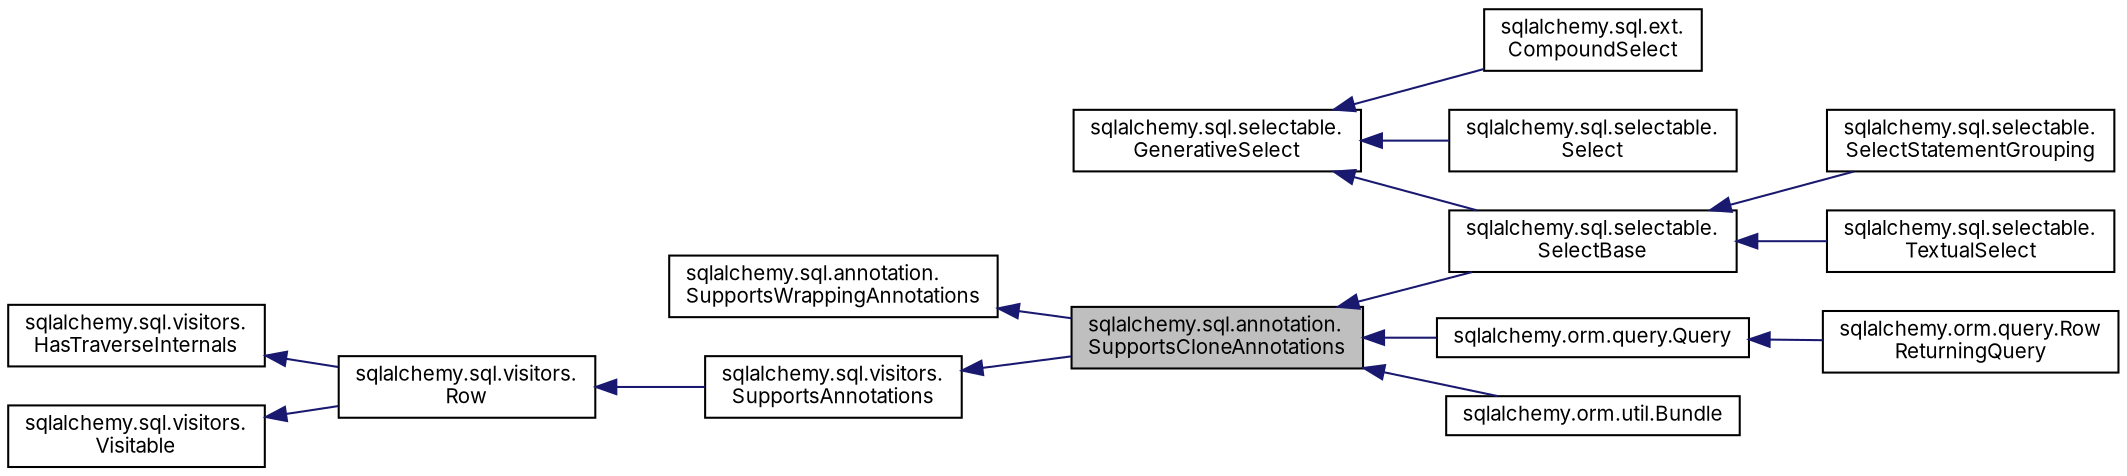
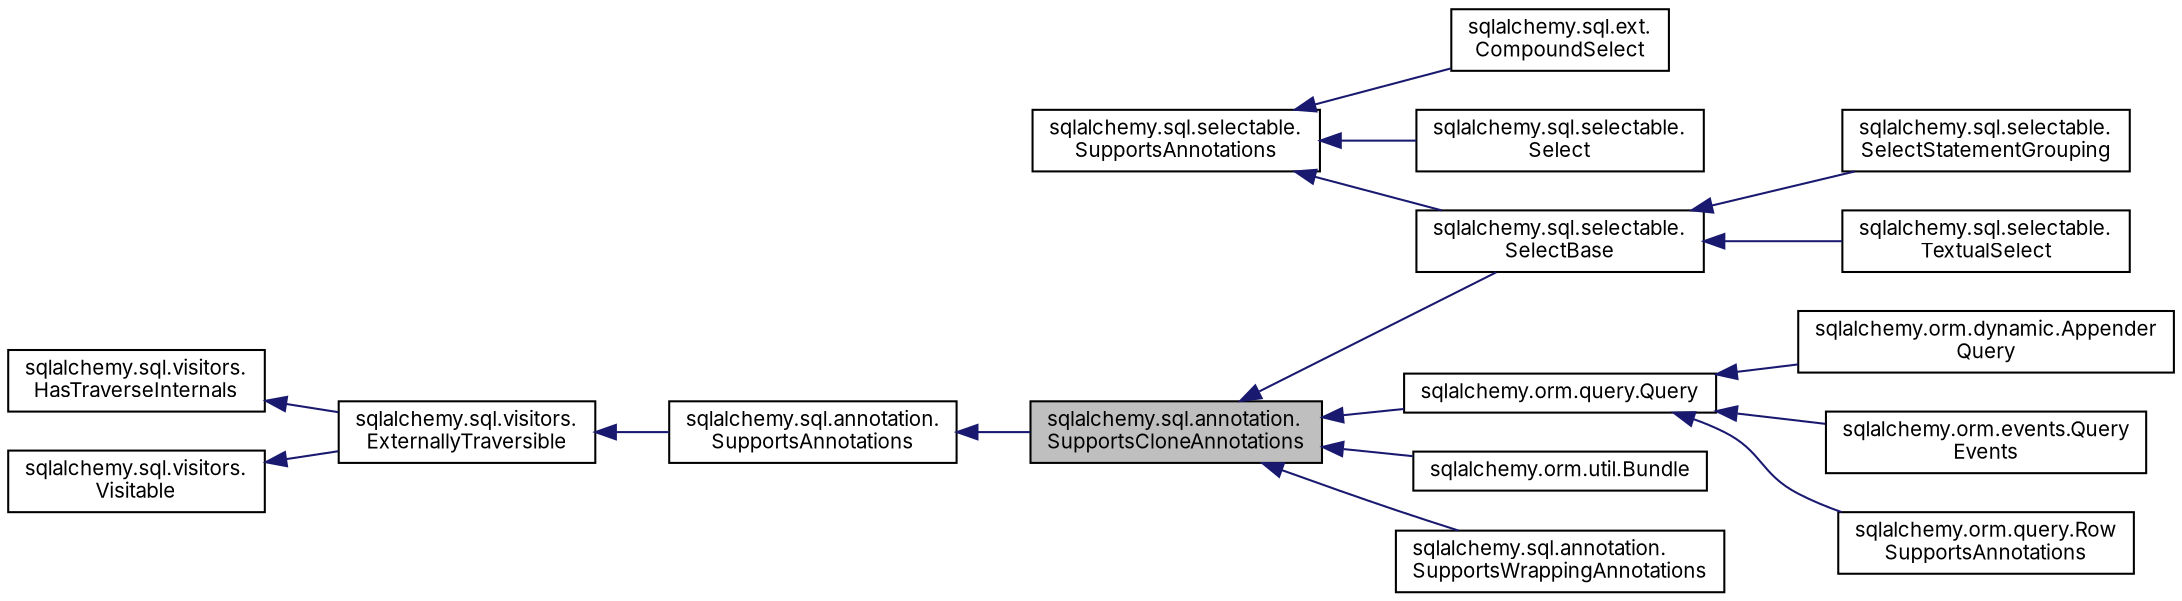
node "sqlalchemy.sql.selectable. GenerativeSelect": label "sqlalchemy.sql.selectable. GenerativeSelect" -> "sqlalchemy.sql.selectable. SupportsAnnotations"
edge "sqlalchemy.sql.annotation. SupportsCloneAnnotations" -> "sqlalchemy.sql.annotation. SupportsWrappingAnnotations": reversed
node "sqlalchemy.orm.query.Row ReturningQuery": label "sqlalchemy.orm.query.Row ReturningQuery" -> "sqlalchemy.orm.query.Row SupportsAnnotations"
node "sqlalchemy.orm.dynamic.Appender Query": added
node "sqlalchemy.sql.visitors. Row": label "sqlalchemy.sql.visitors. Row" -> "sqlalchemy.sql.visitors. ExternallyTraversible"
node "sqlalchemy.sql.visitors. SupportsAnnotations": label "sqlalchemy.sql.visitors. SupportsAnnotations" -> "sqlalchemy.sql.annotation. SupportsAnnotations"
node "sqlalchemy.orm.events.Query Events": added
